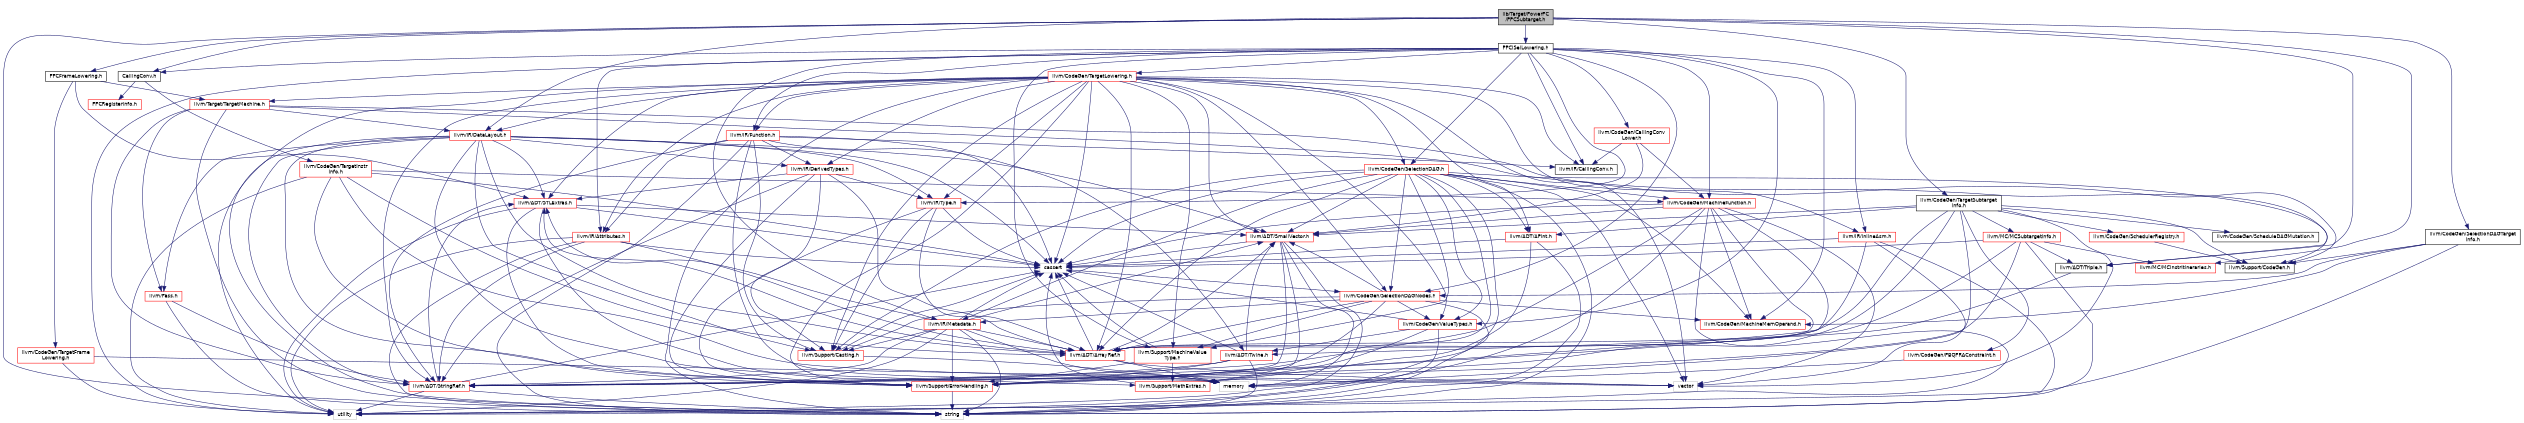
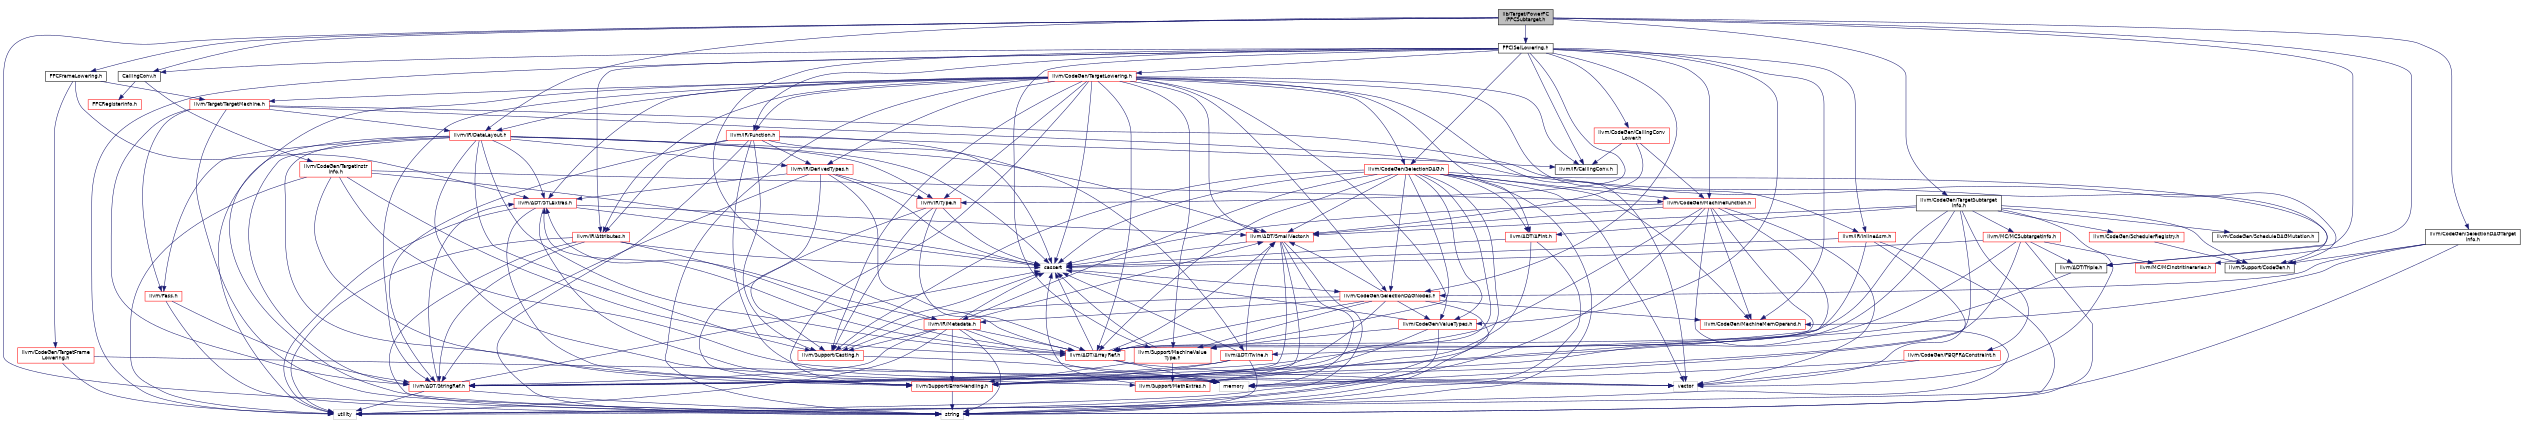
edge "llvm/CodeGen/ValueTypes.h" -> "llvm/ADT/Twine.h": now "llvm/CodeGen/ValueTypes.h" -> "llvm/Support/MachineValue Type.h"
edge "llvm/IR/DerivedTypes.h" -> "llvm/Support/ErrorHandling.h": now "llvm/IR/DerivedTypes.h" -> "cassert"
edge "llvm/CodeGen/PBQPRAConstraint.h" -> "vector": added
